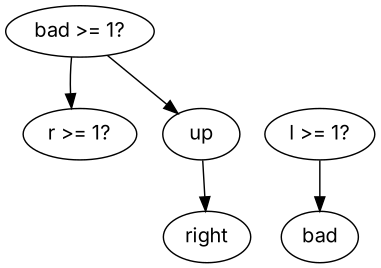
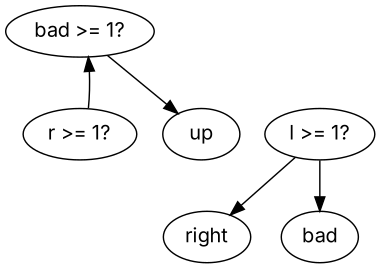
edge "bad >= 1?" -> "r >= 1?": reversed
edge "up" -> "right": now "l >= 1?" -> "right"
